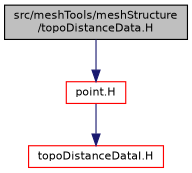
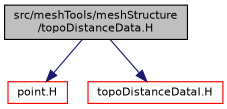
edge "point.H" -> "topoDistanceDataI.H": now "src/meshTools/meshStructure /topoDistanceData.H" -> "topoDistanceDataI.H"
